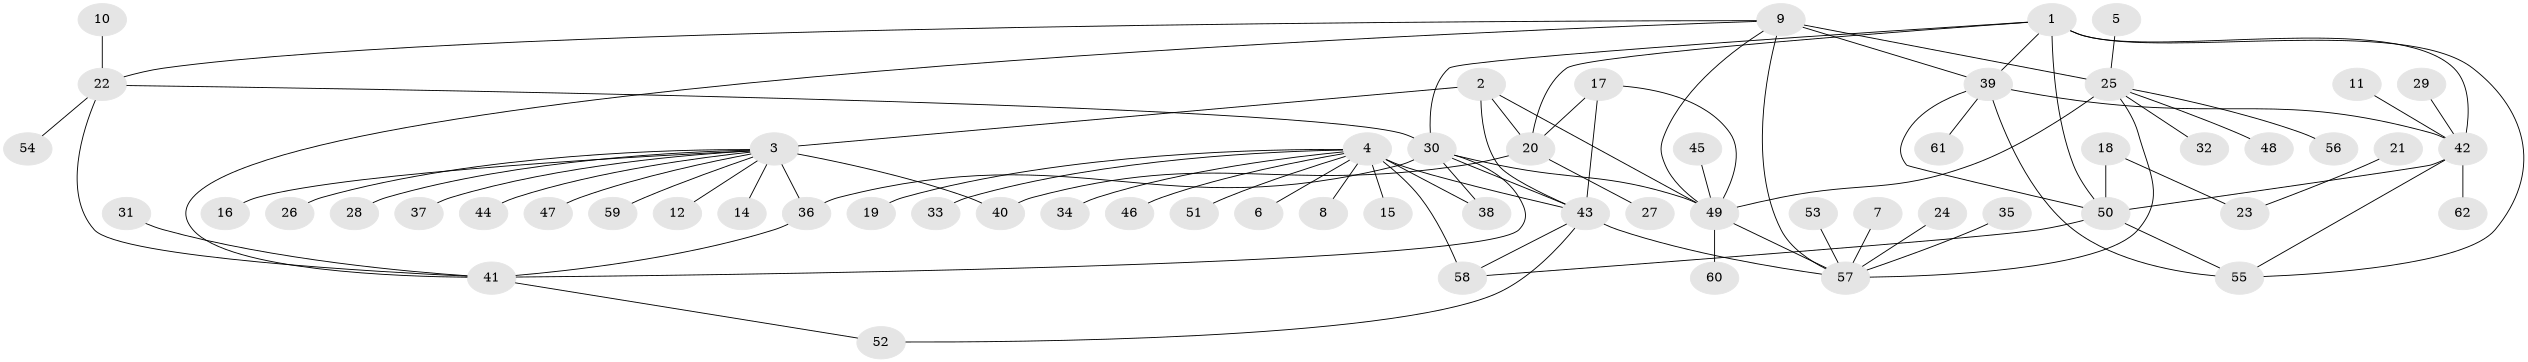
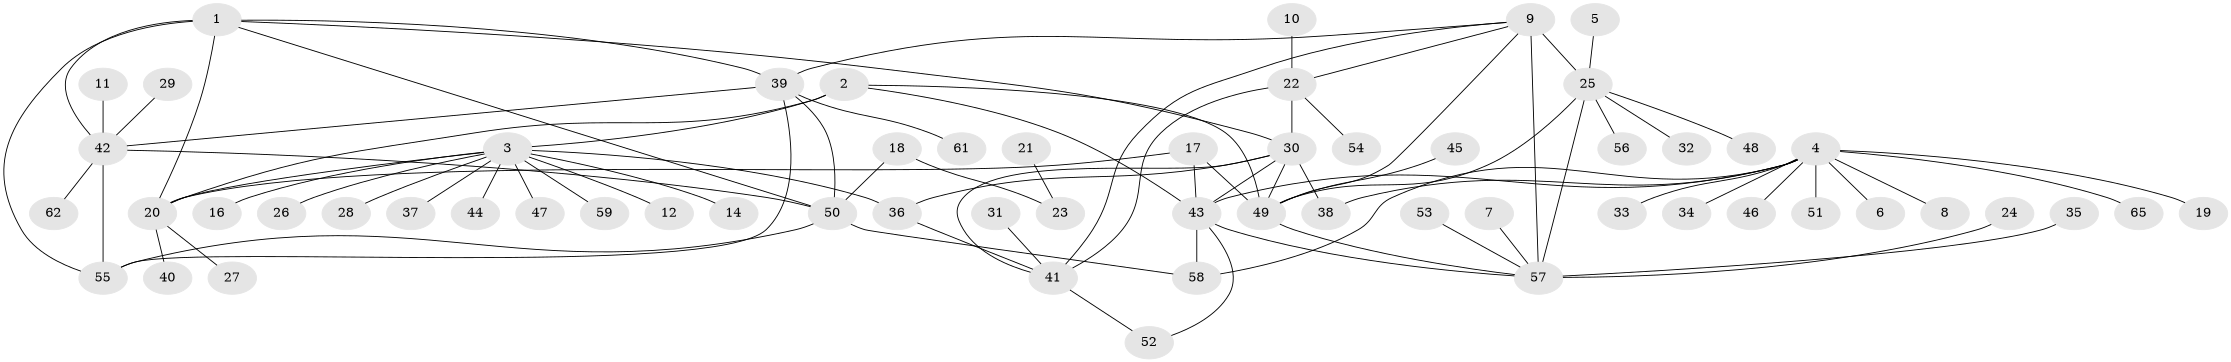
edge "3" -- "40": now "3" -- "20"
node "15": label "15" -> "65"
node "60": removed
